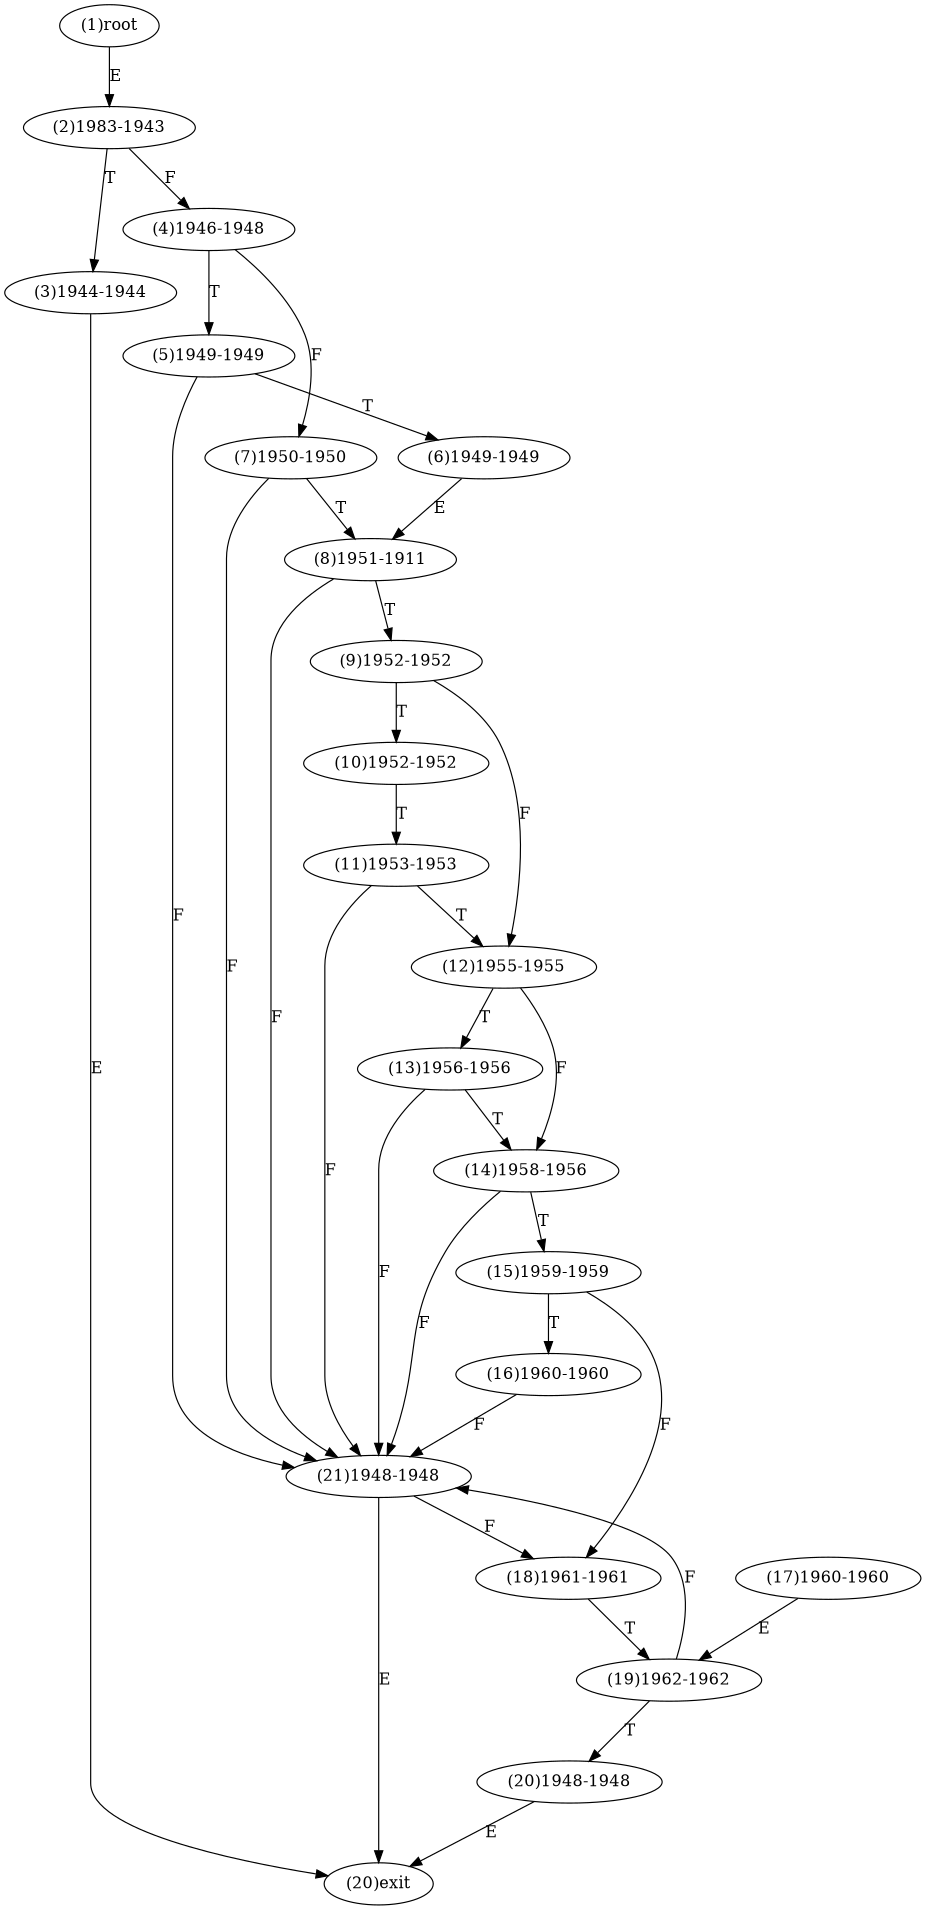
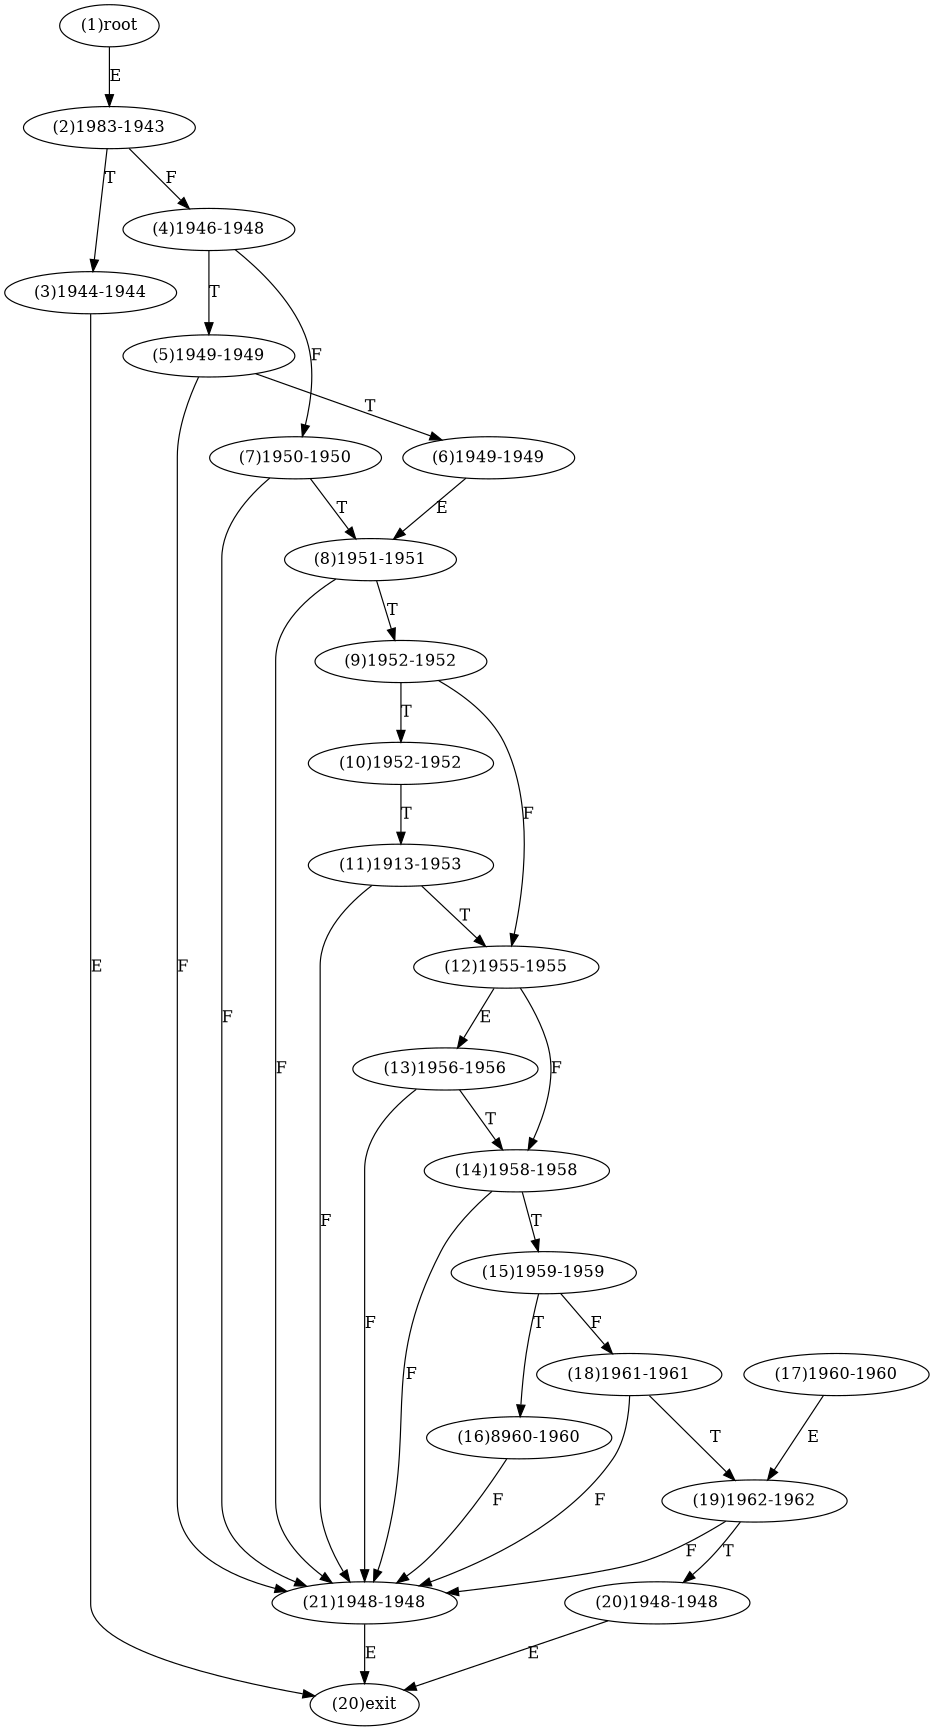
node "(8)1951-1911": label "(8)1951-1911" -> "(8)1951-1951"
node "(11)1953-1953": label "(11)1953-1953" -> "(11)1913-1953"
edge "(12)1955-1955" -> "(13)1956-1956": label "T" -> "E"
node "(14)1958-1956": label "(14)1958-1956" -> "(14)1958-1958"
node "(16)1960-1960": label "(16)1960-1960" -> "(16)8960-1960"
edge "(21)1948-1948" -> "(18)1961-1961": reversed
